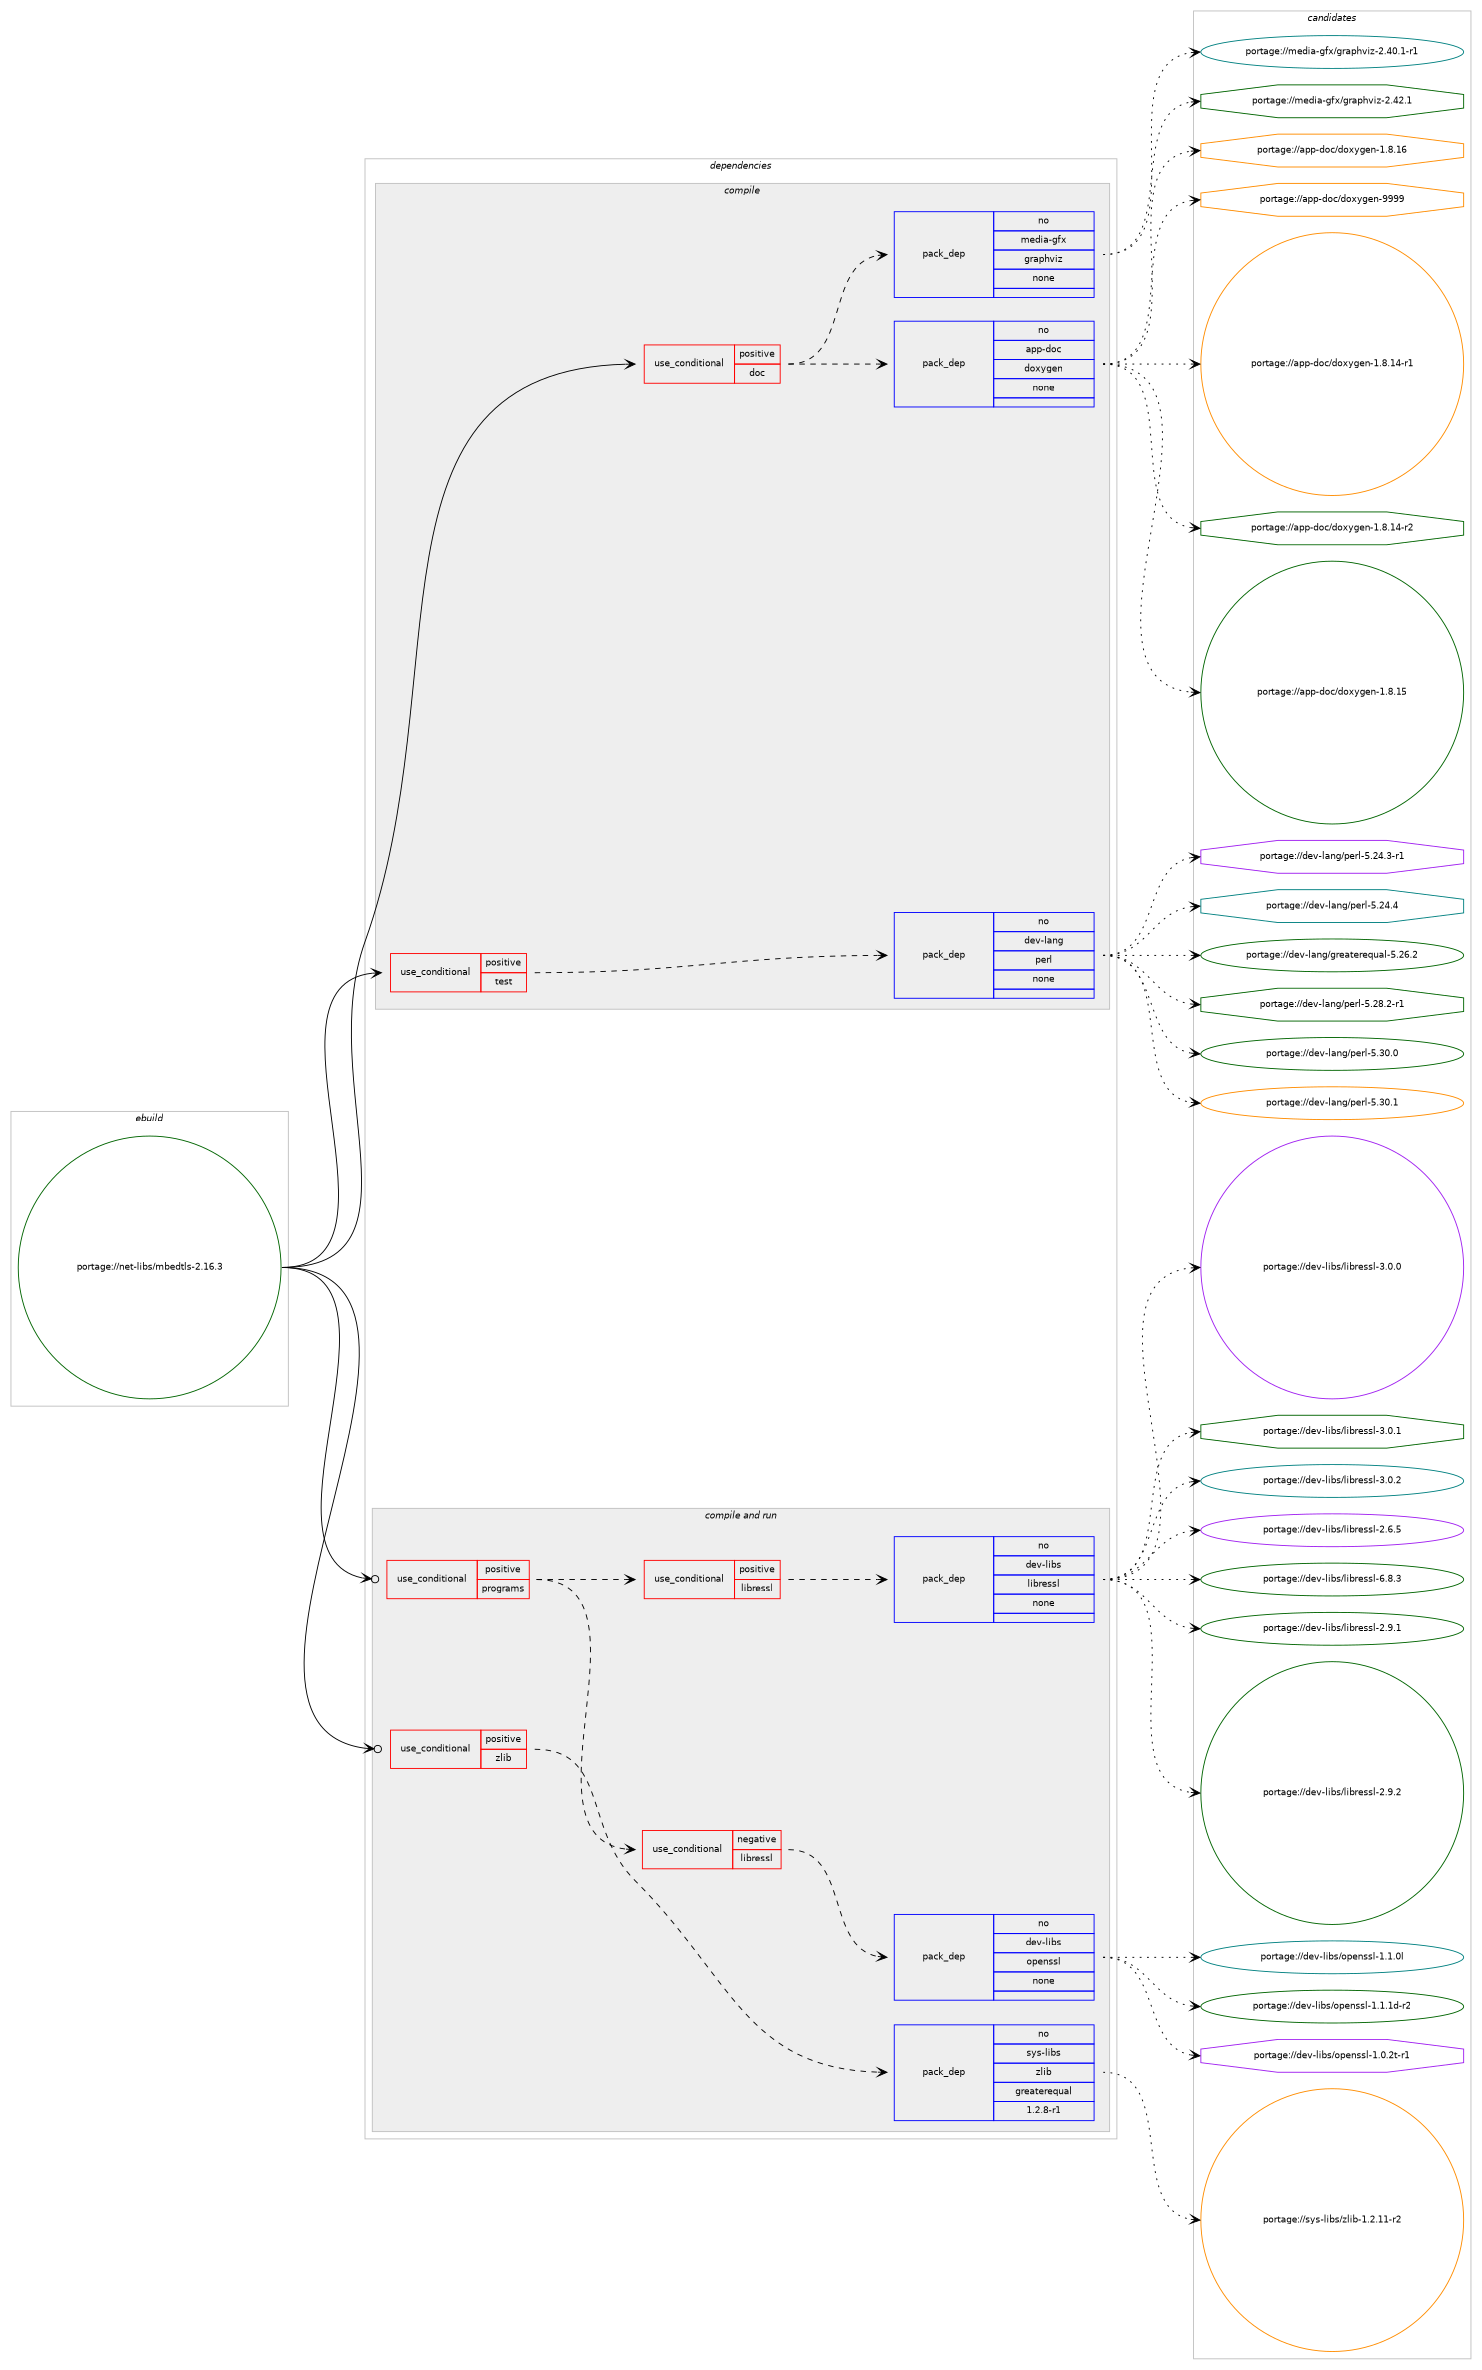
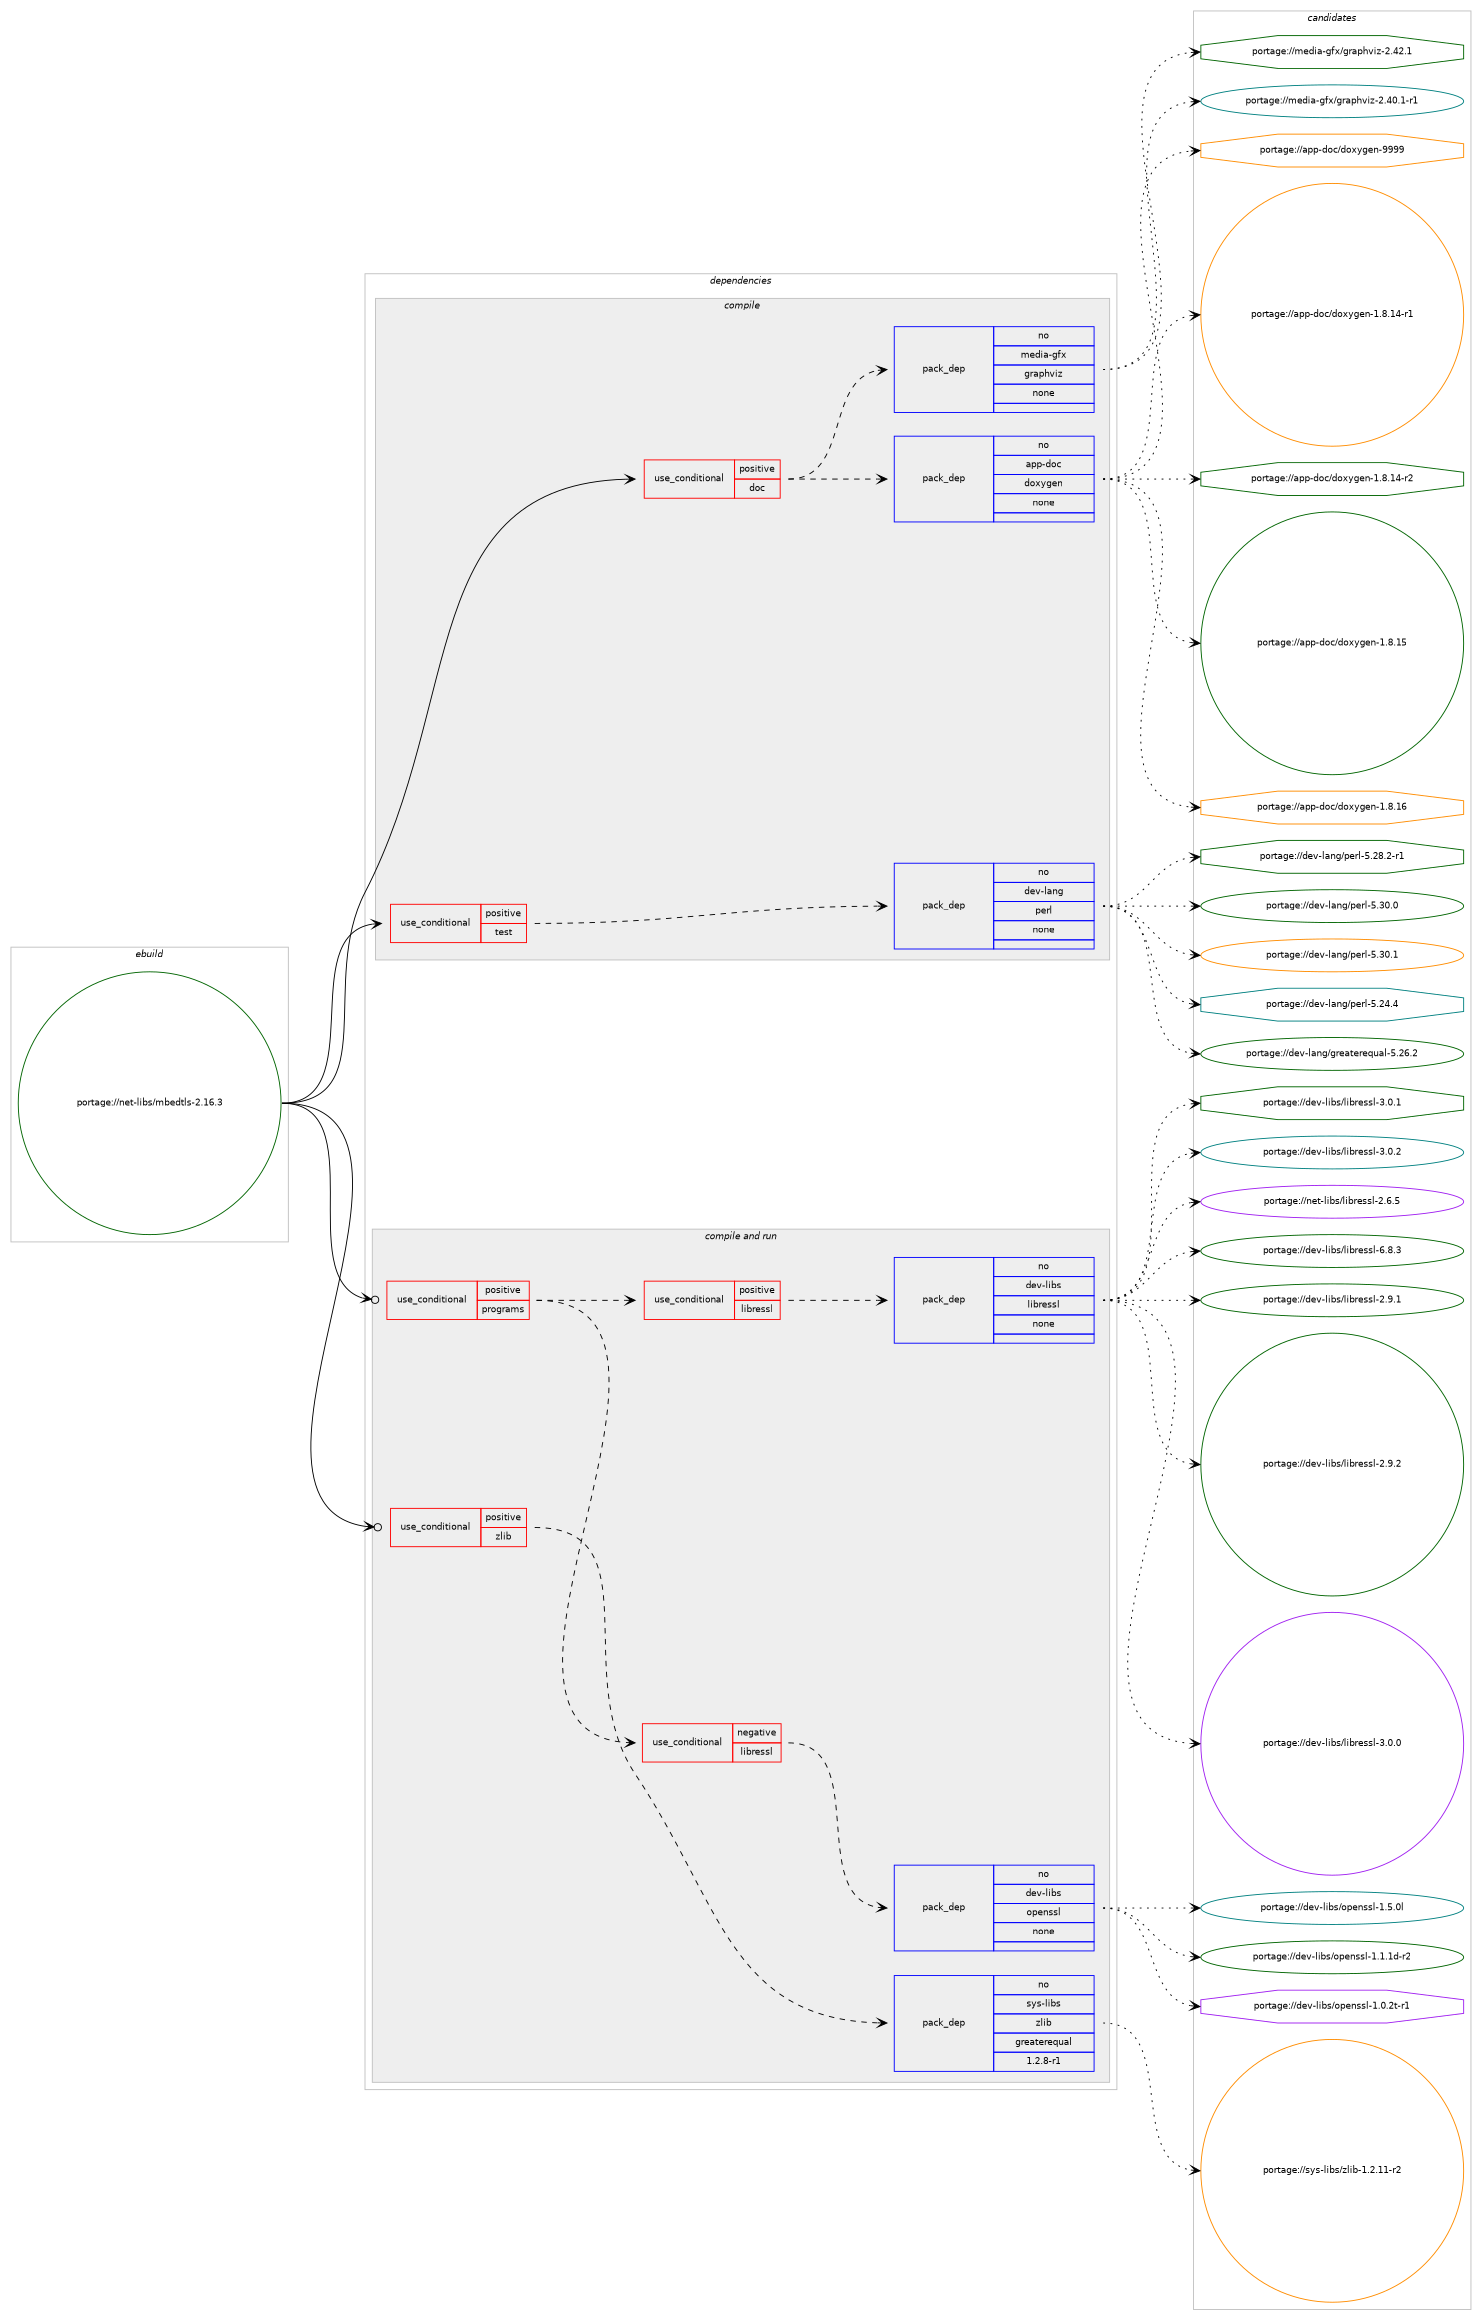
node "portage://dev-lang/perl-5.24.3-r1": removed
node "portage://dev-libs/libressl-2.6.5": label "portage://dev-libs/libressl-2.6.5" -> "portage://net-libs/libressl-2.6.5"
node "portage://dev-libs/openssl-1.1.0l": label "portage://dev-libs/openssl-1.1.0l" -> "portage://dev-libs/openssl-1.5.0l"
